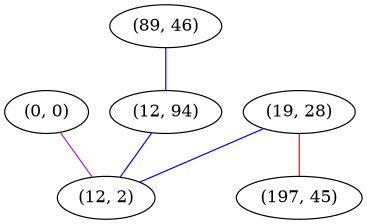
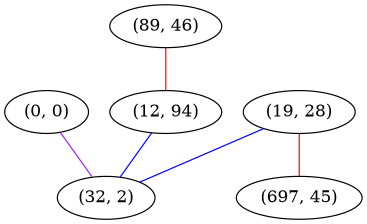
edge "(89, 46)" -- "(12, 94)": color blue -> red
node "(12, 2)": label "(12, 2)" -> "(32, 2)"
node "(197, 45)": label "(197, 45)" -> "(697, 45)"
